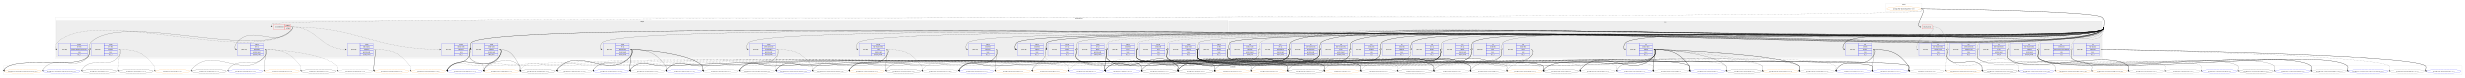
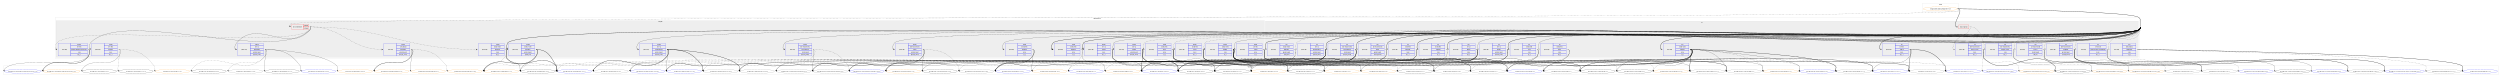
node "portage://kde-plasma/kwayland-6.1.5": added
